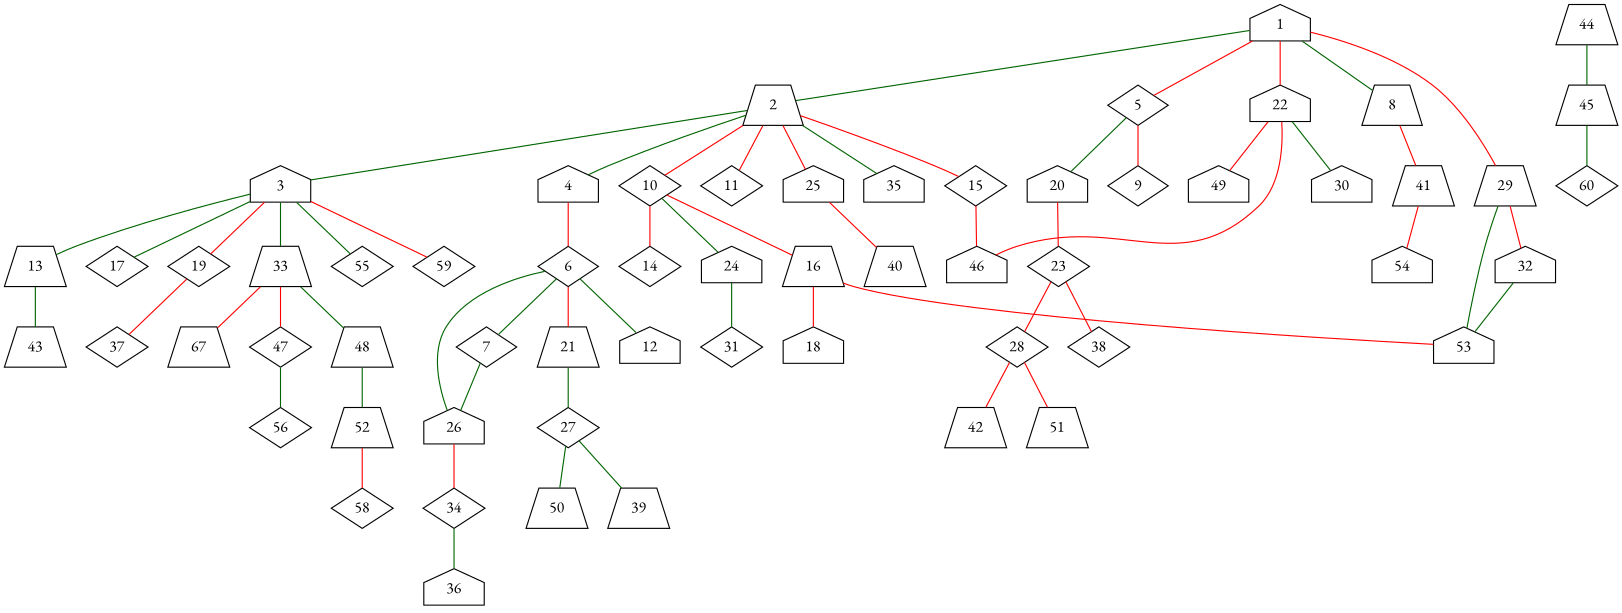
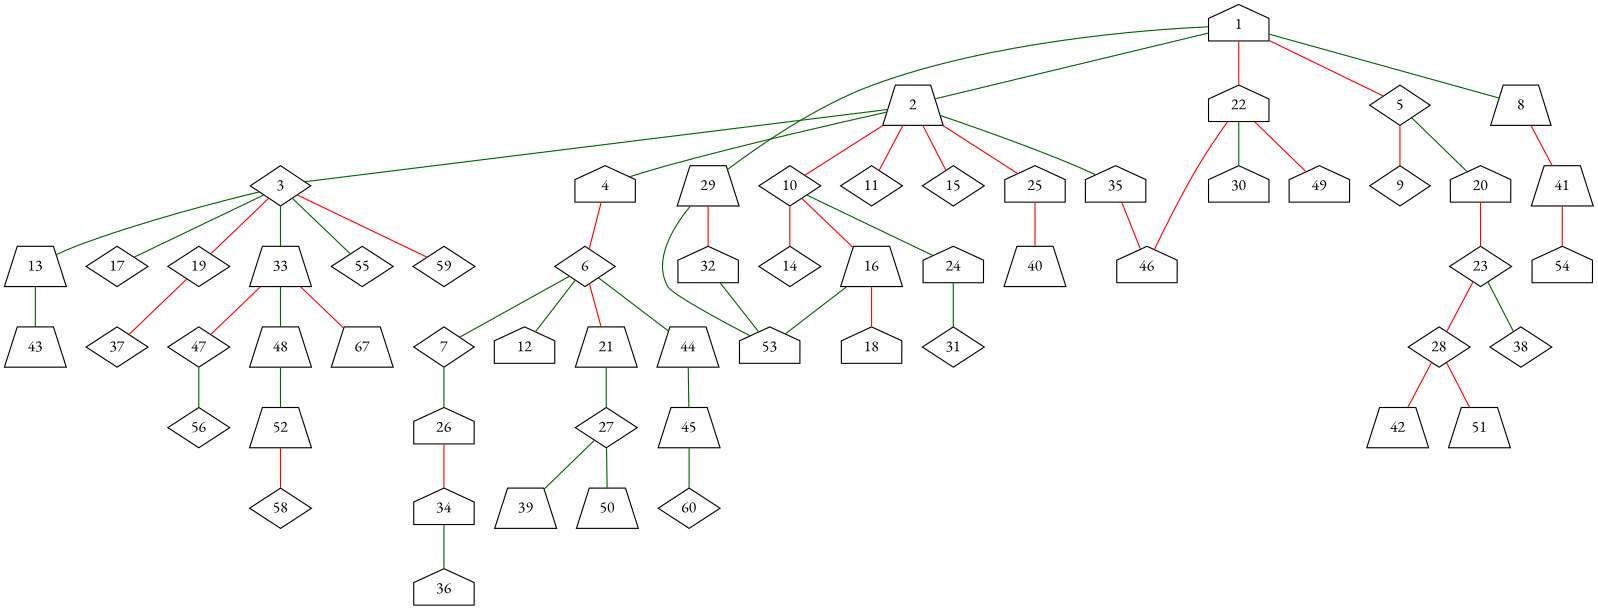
edge "1" -- "29": color red -> darkgreen
node "3": shape house -> diamond
edge "15" -- "46": now "35" -- "46"
edge "23" -- "38": color red -> darkgreen
edge "6" -- "26": now "6" -- "44"
edge "16" -- "53": color red -> darkgreen
node "34": shape diamond -> house
